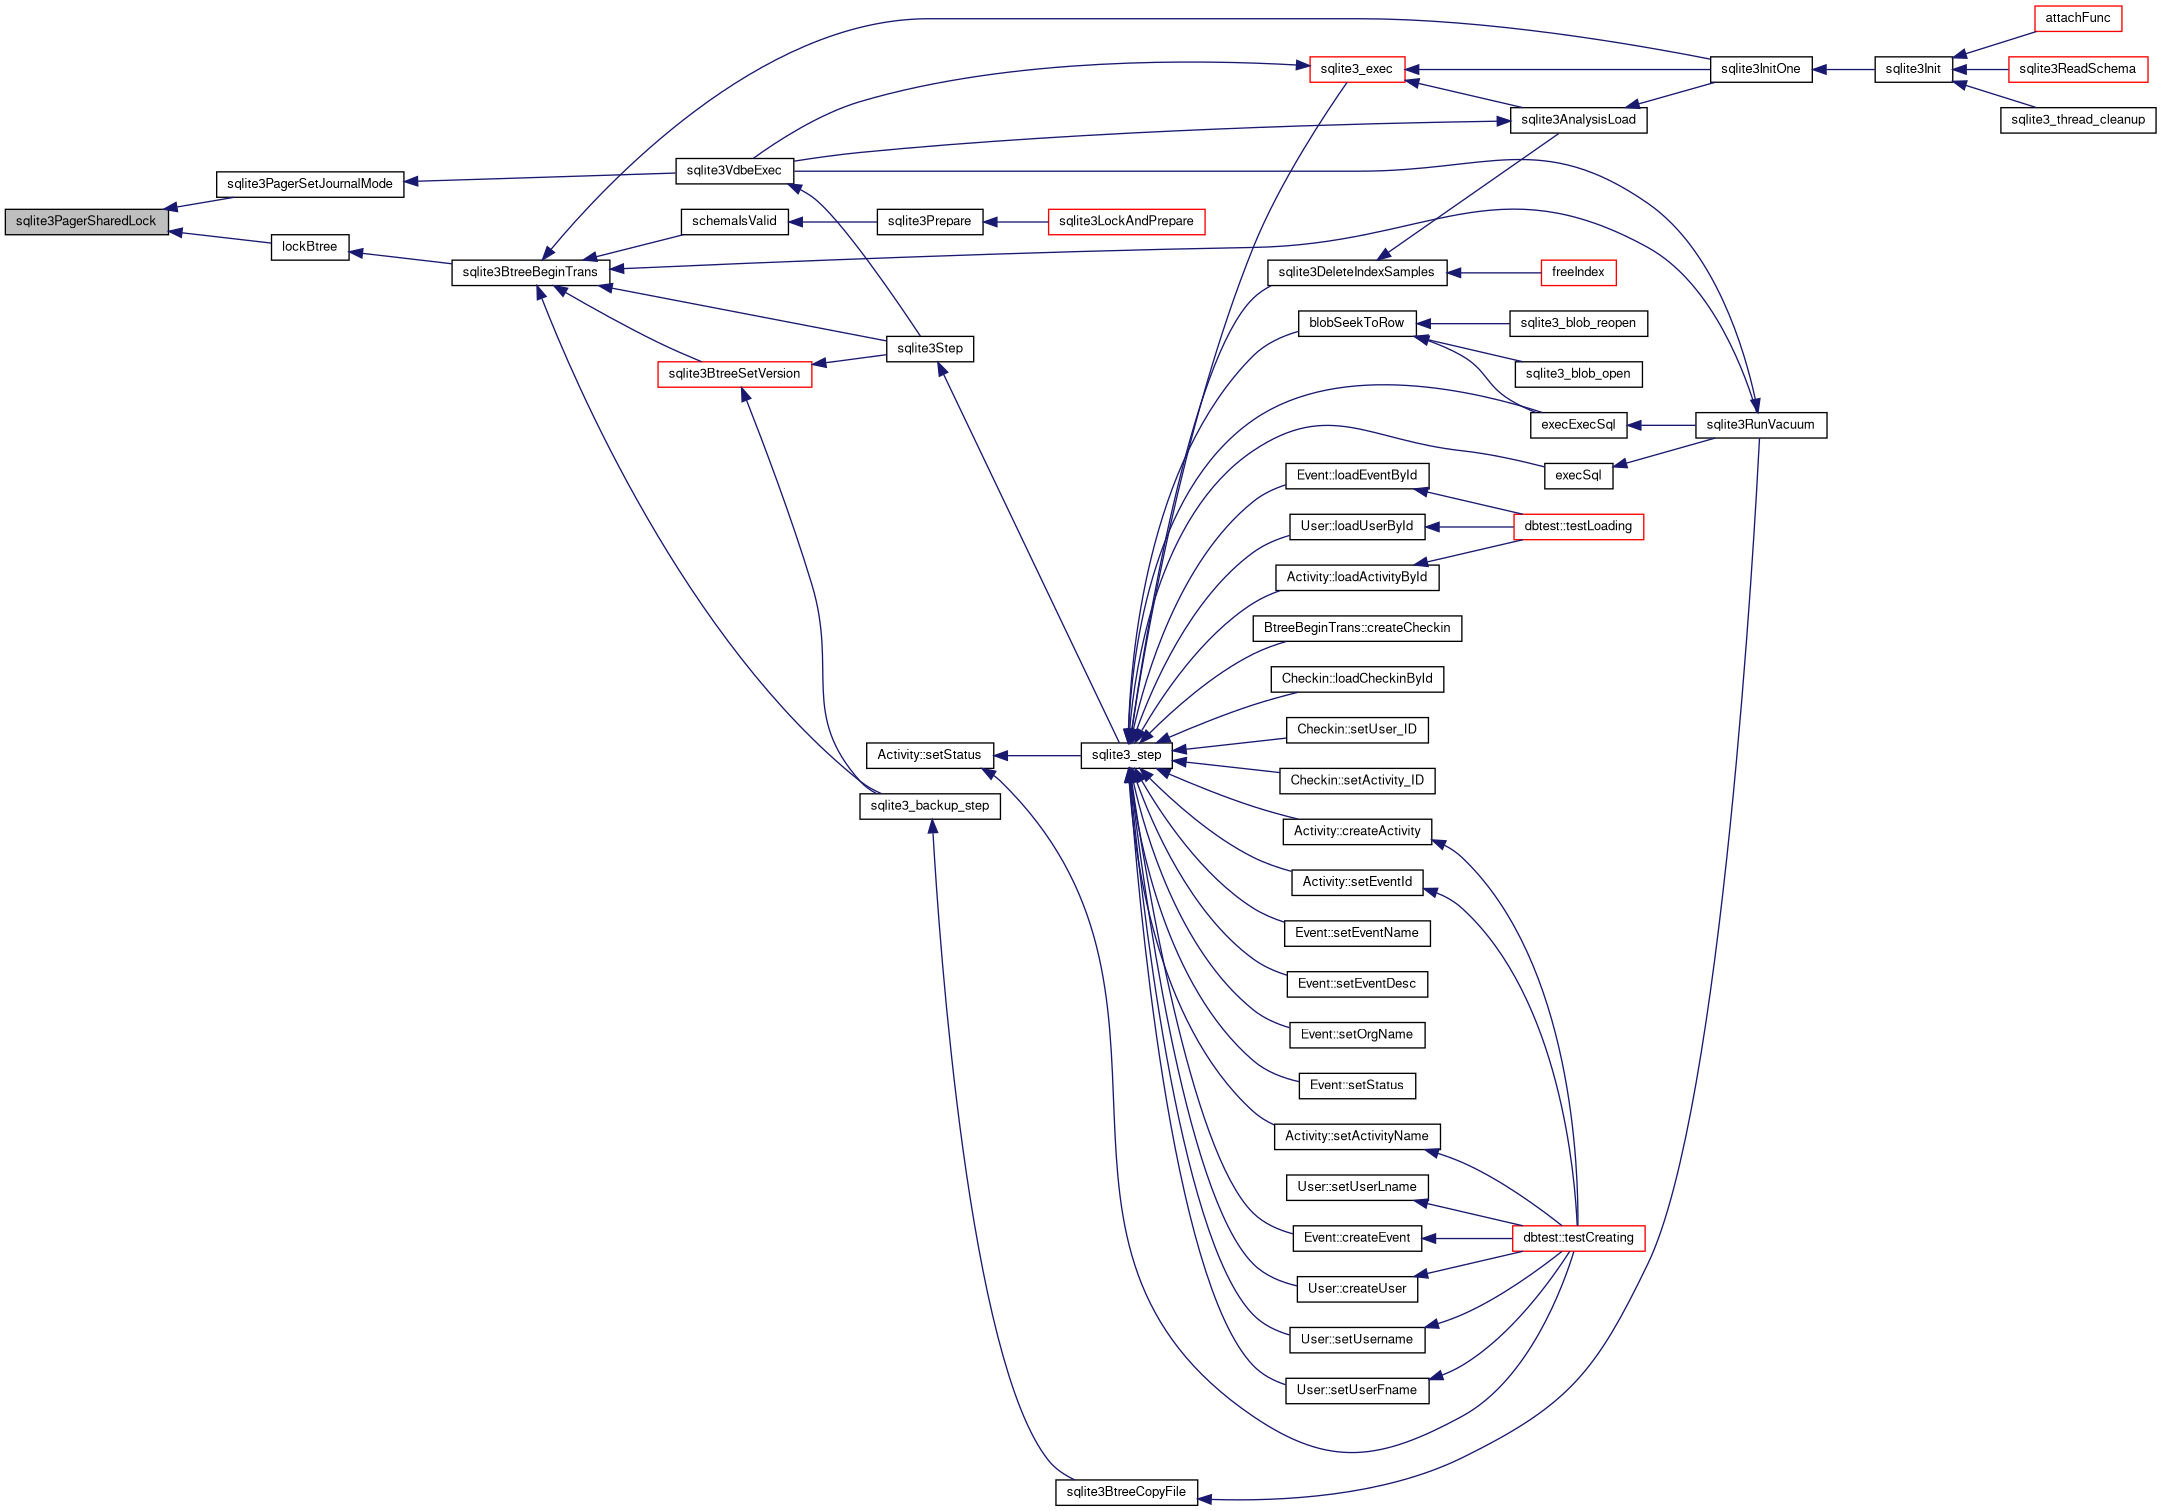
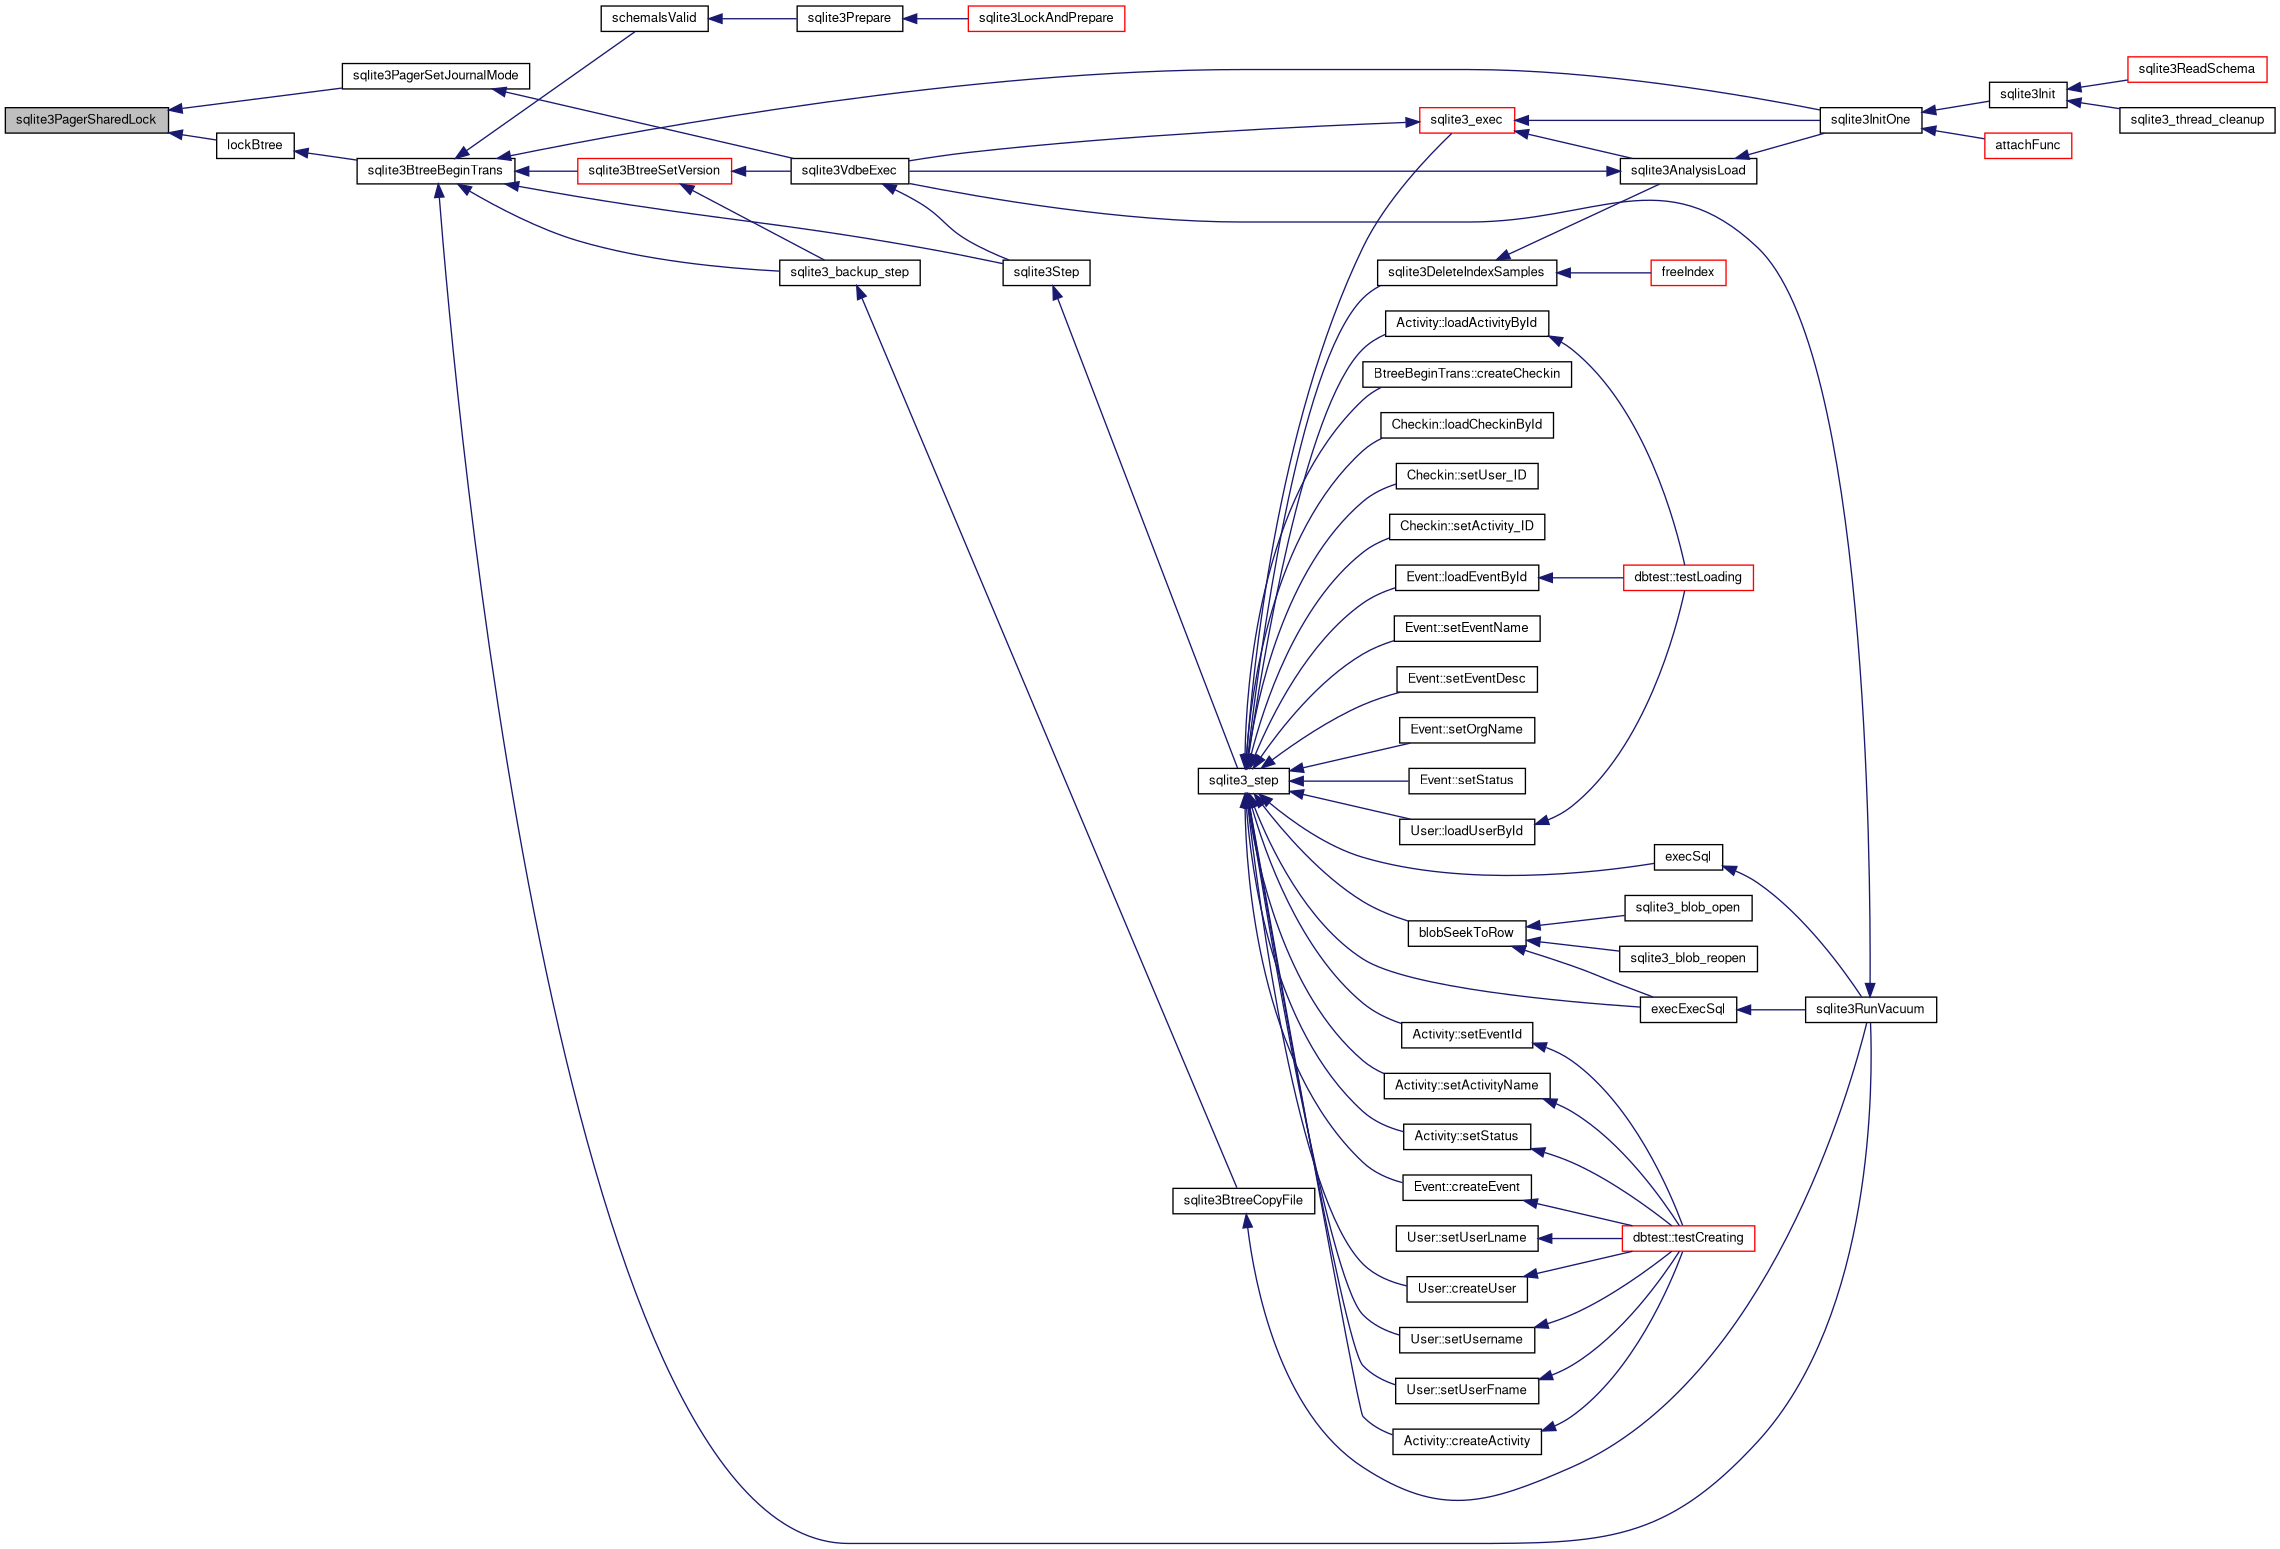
edge "attachFunc" -> "sqlite3Init": now "attachFunc" -> "sqlite3InitOne"
edge "sqlite3Step" -> "sqlite3BtreeSetVersion": now "sqlite3VdbeExec" -> "sqlite3BtreeSetVersion"
edge "sqlite3_step" -> "Activity::setStatus": reversed
